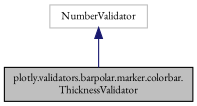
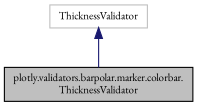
node "NumberValidator": label "NumberValidator" -> "ThicknessValidator"
